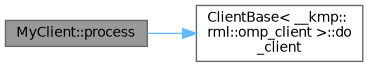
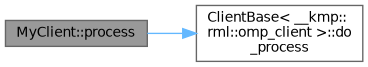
node "ClientBase< __kmp:: rml::omp_client >::do _client": label "ClientBase< __kmp:: rml::omp_client >::do _client" -> "ClientBase< __kmp:: rml::omp_client >::do _process"
